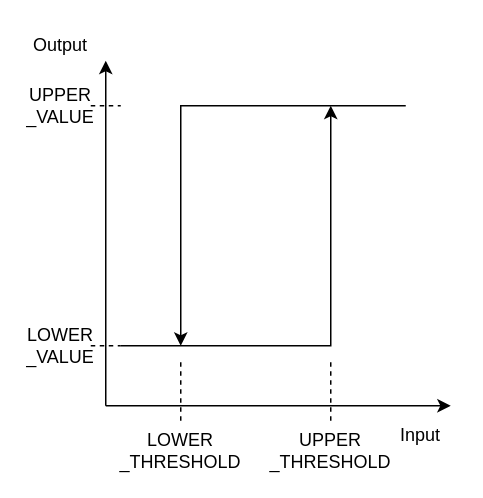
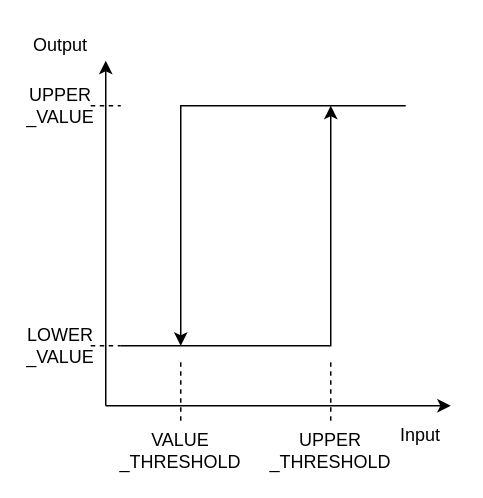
node "LOWER _THRESHOLD": label "LOWER _THRESHOLD" -> "VALUE _THRESHOLD"
